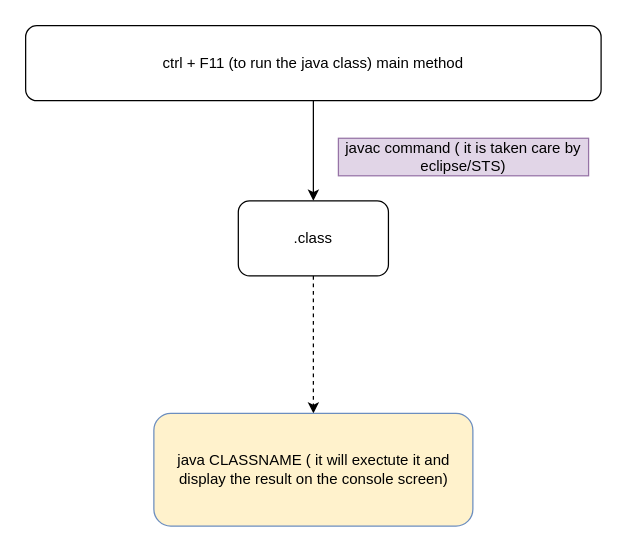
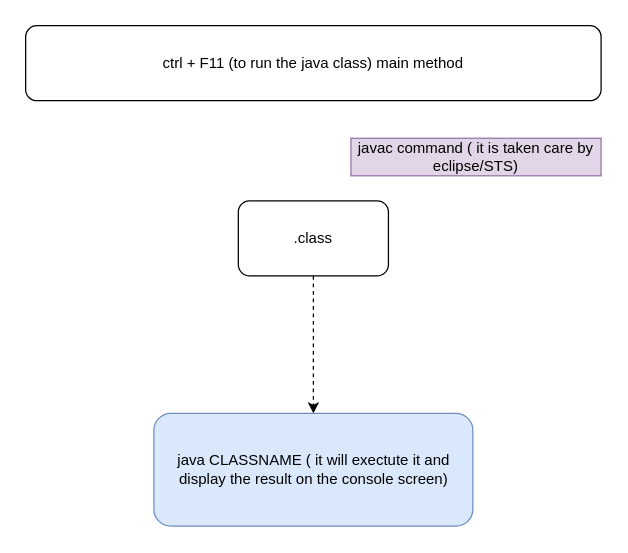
edge "ctrl + F11 (to run the java class) main method" -> ".class": removed
node "javac command ( it is taken care by eclipse/STS)": moved (463, 157) -> (476, 157)
node "java CLASSNAME ( it will exectute it and display the result on the console screen)": fillcolor #fff2cc -> #dae8fc
